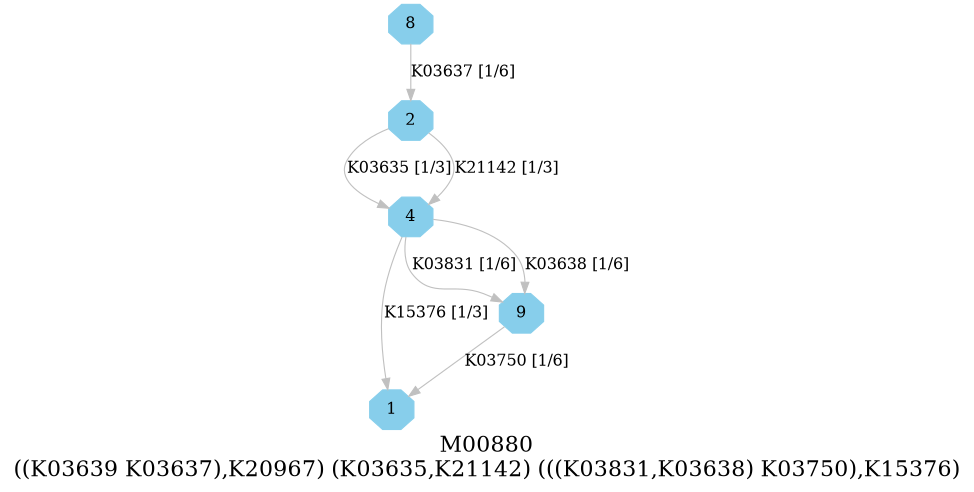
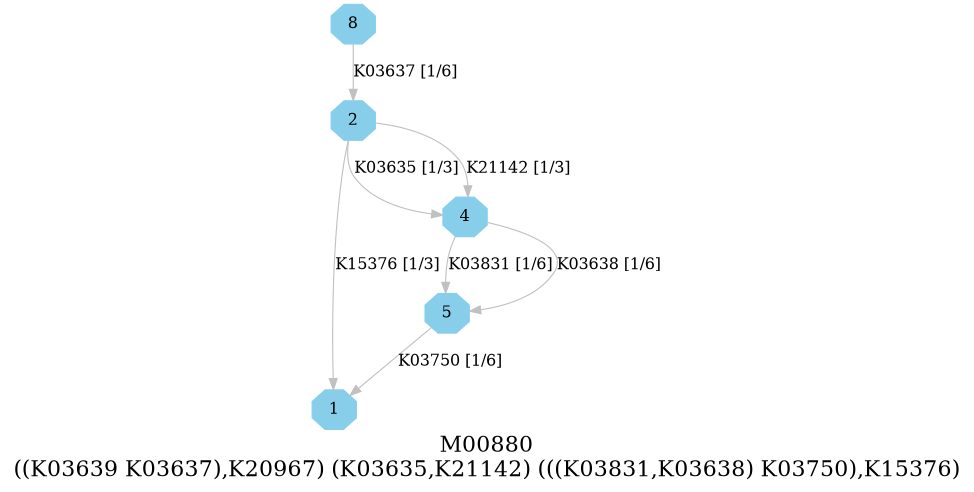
edge "4" -> "1": now "2" -> "1"
node "9": label "9" -> "5"
